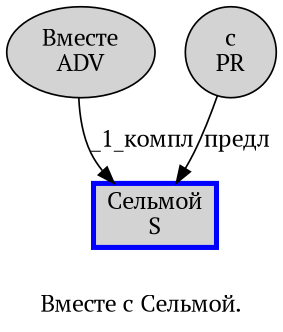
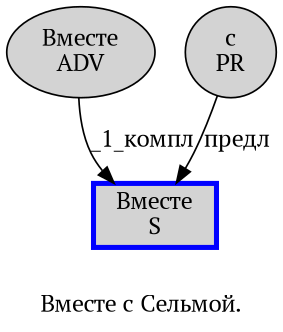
node "Сельмой S": label "Сельмой S" -> "Вместе S"
